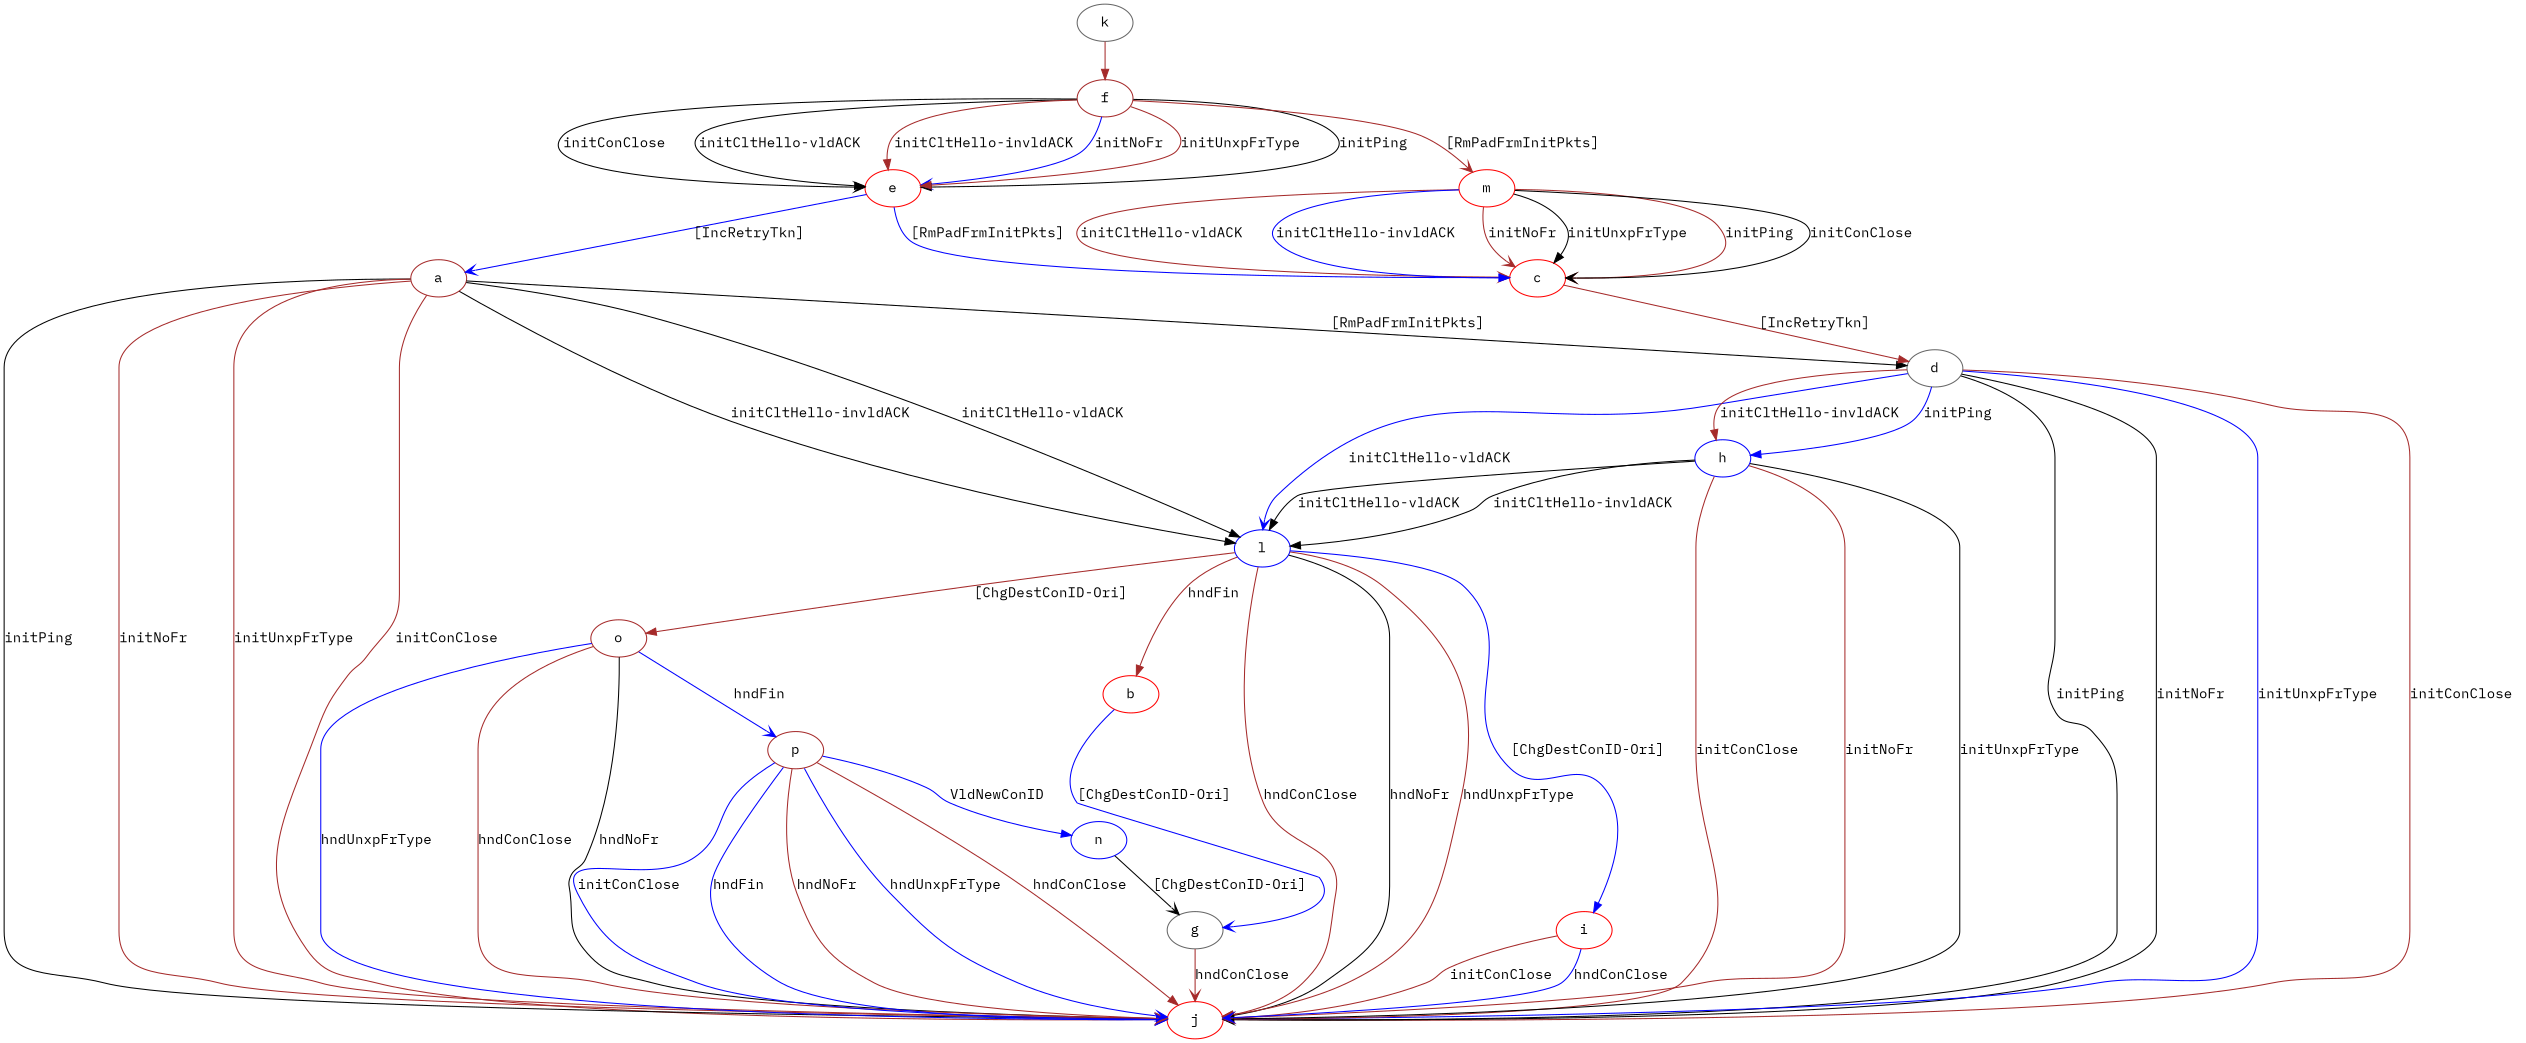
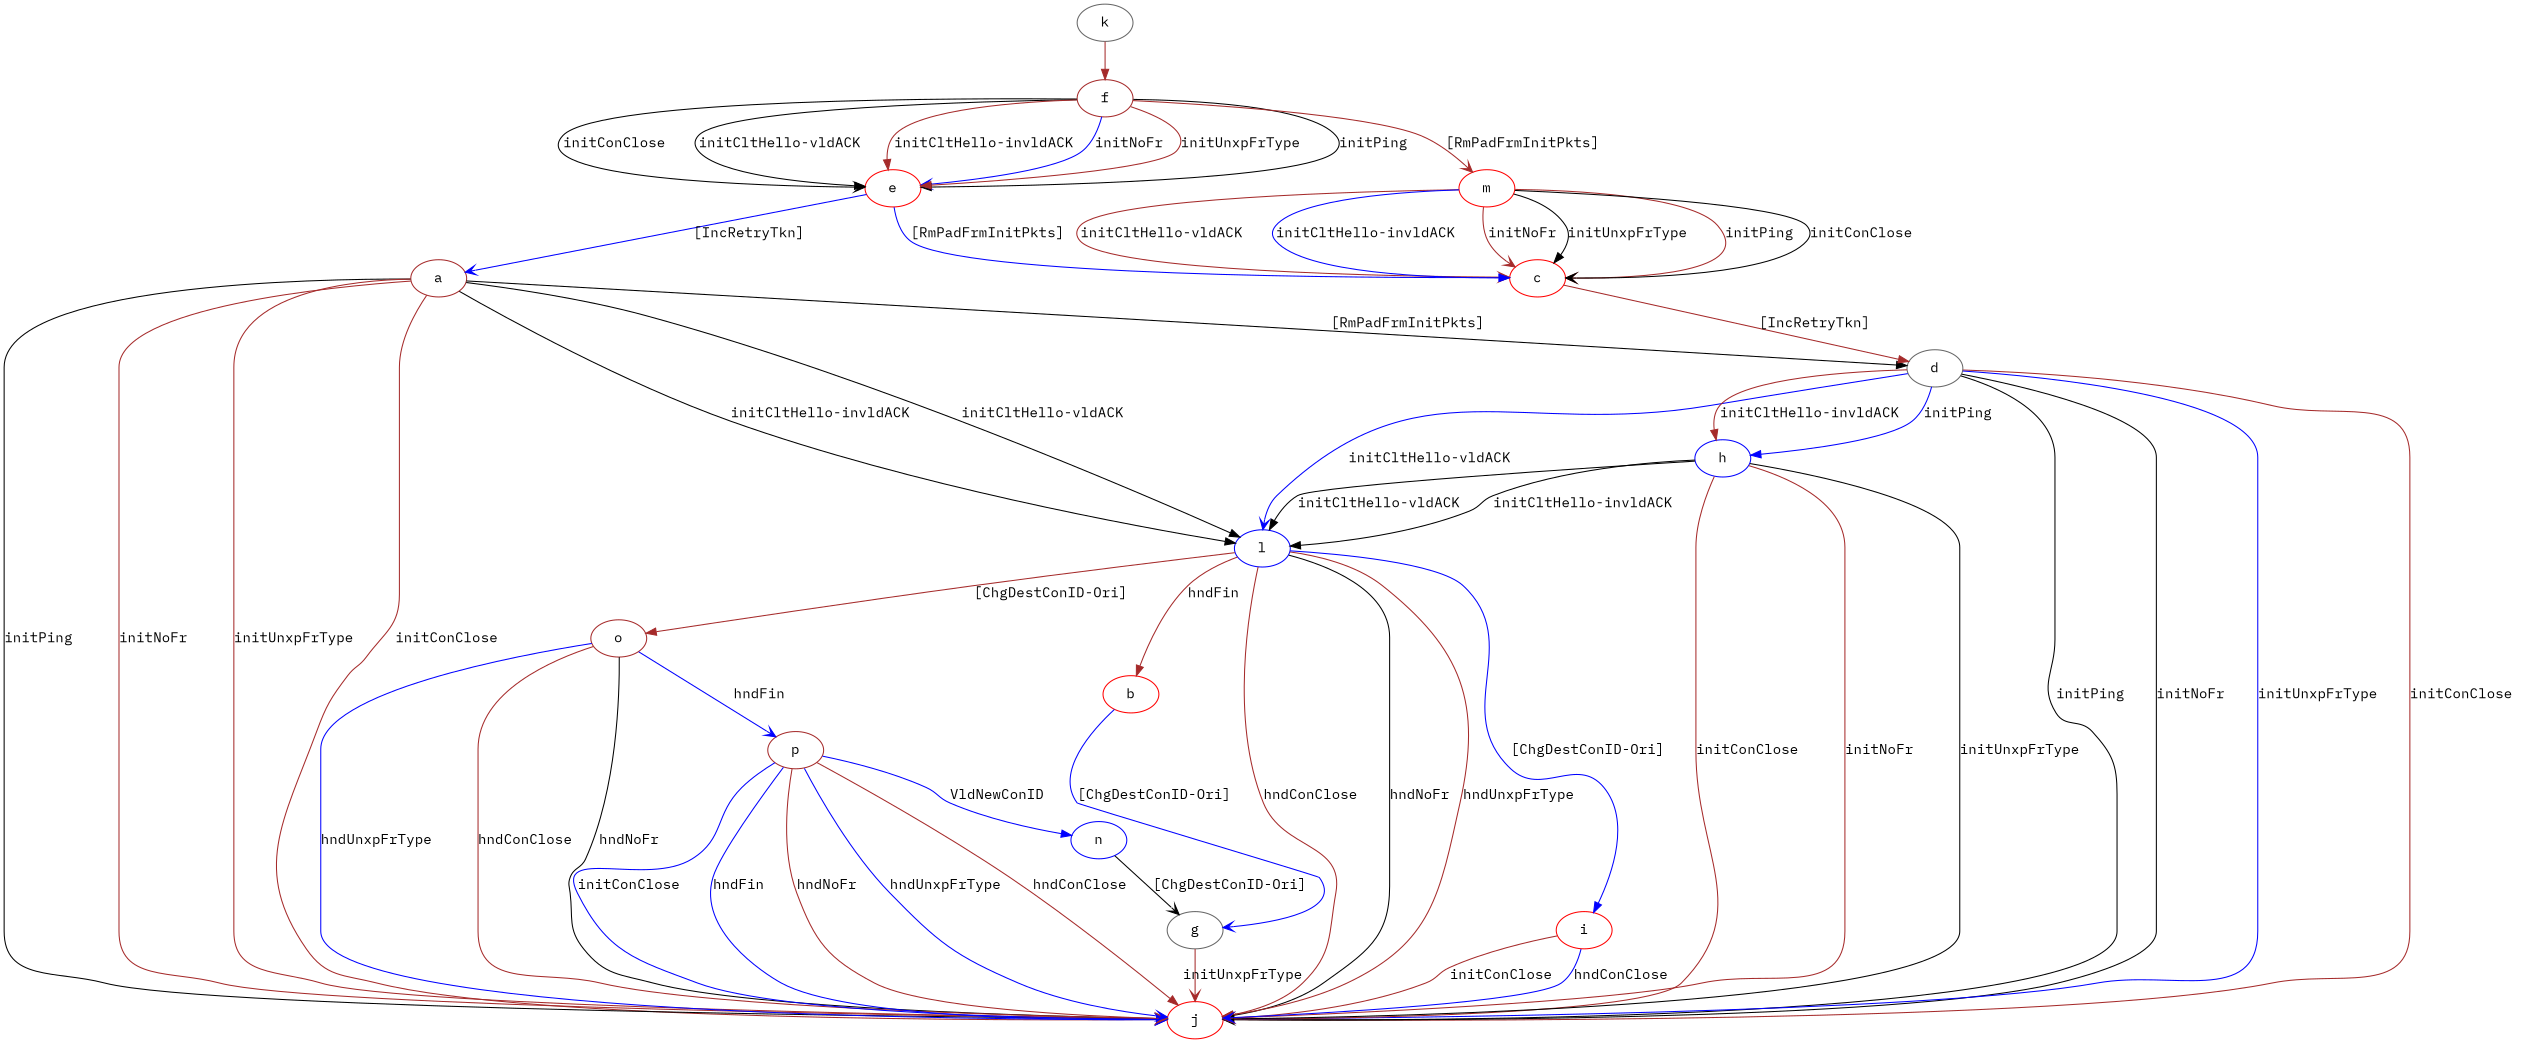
edge "g" -> "j": label "hndConClose " -> "initUnxpFrType "
